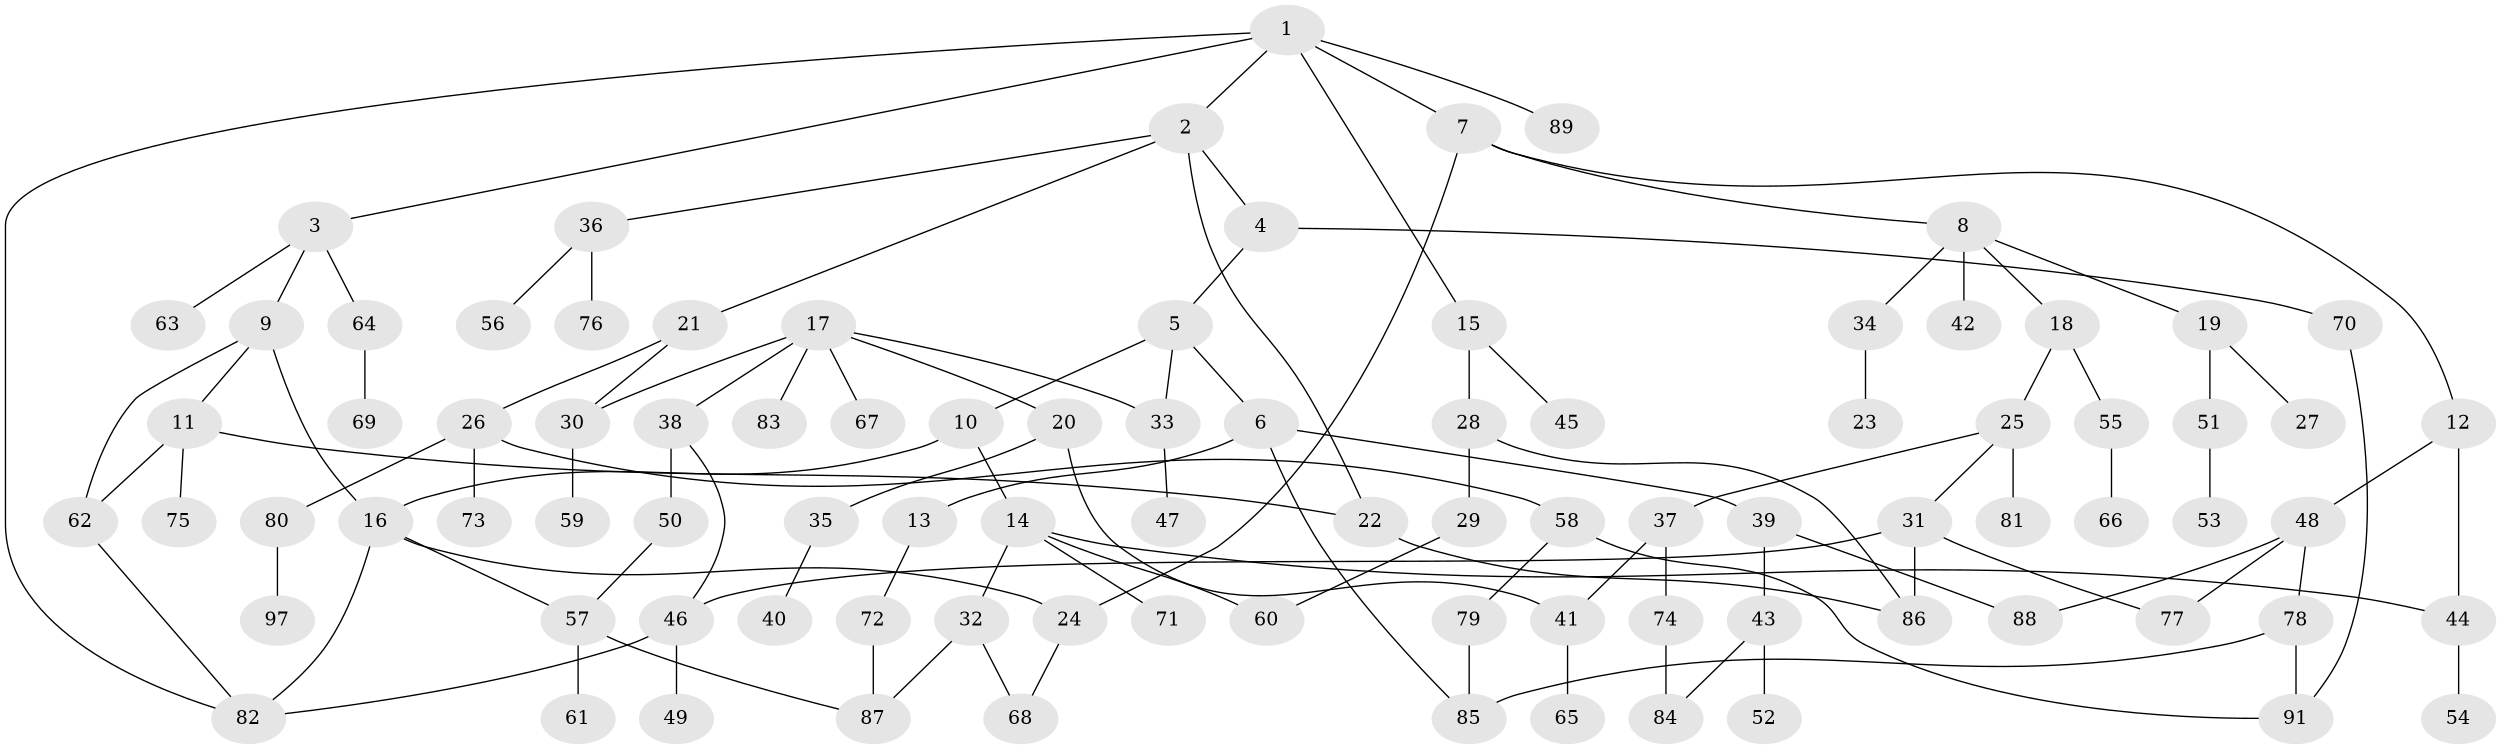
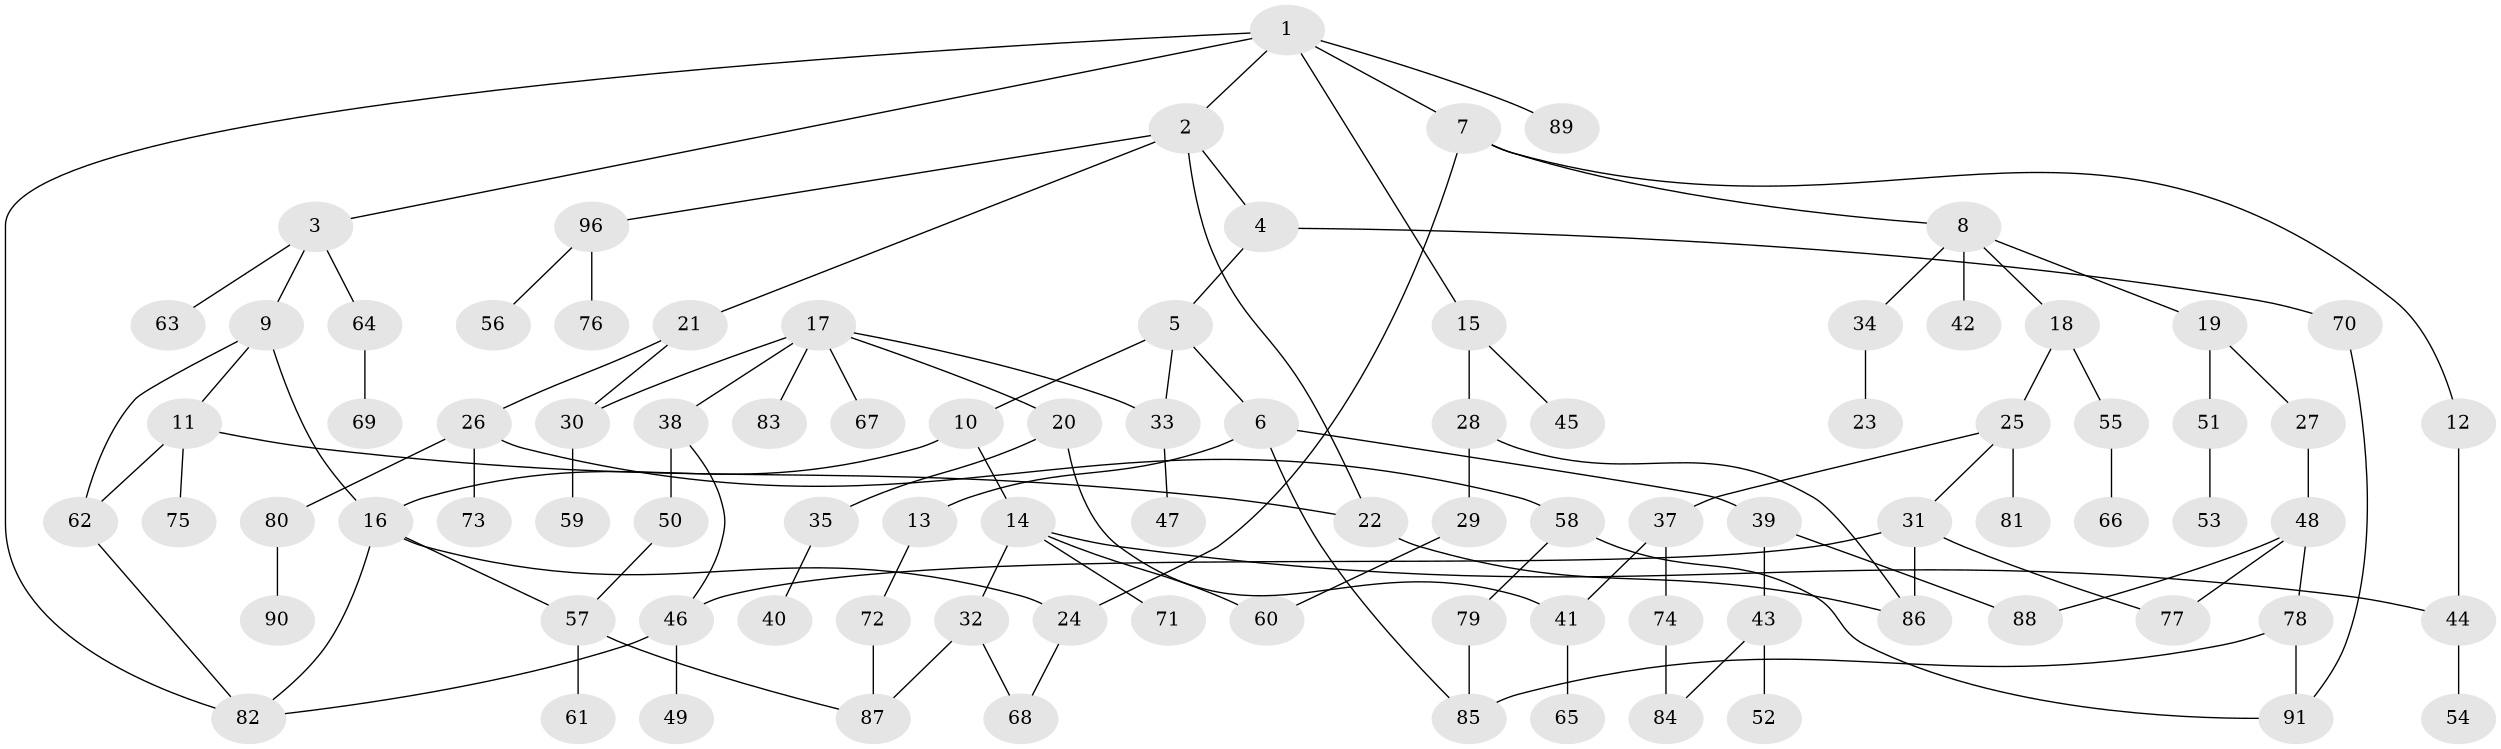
node "36": label "36" -> "96"
edge "12" -- "48": now "27" -- "48"
node "97": label "97" -> "90"
